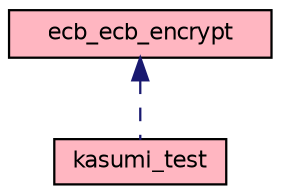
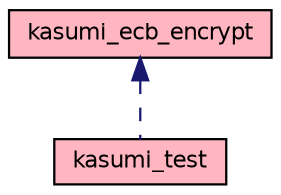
node "ecb_ecb_encrypt": label "ecb_ecb_encrypt" -> "kasumi_ecb_encrypt"
